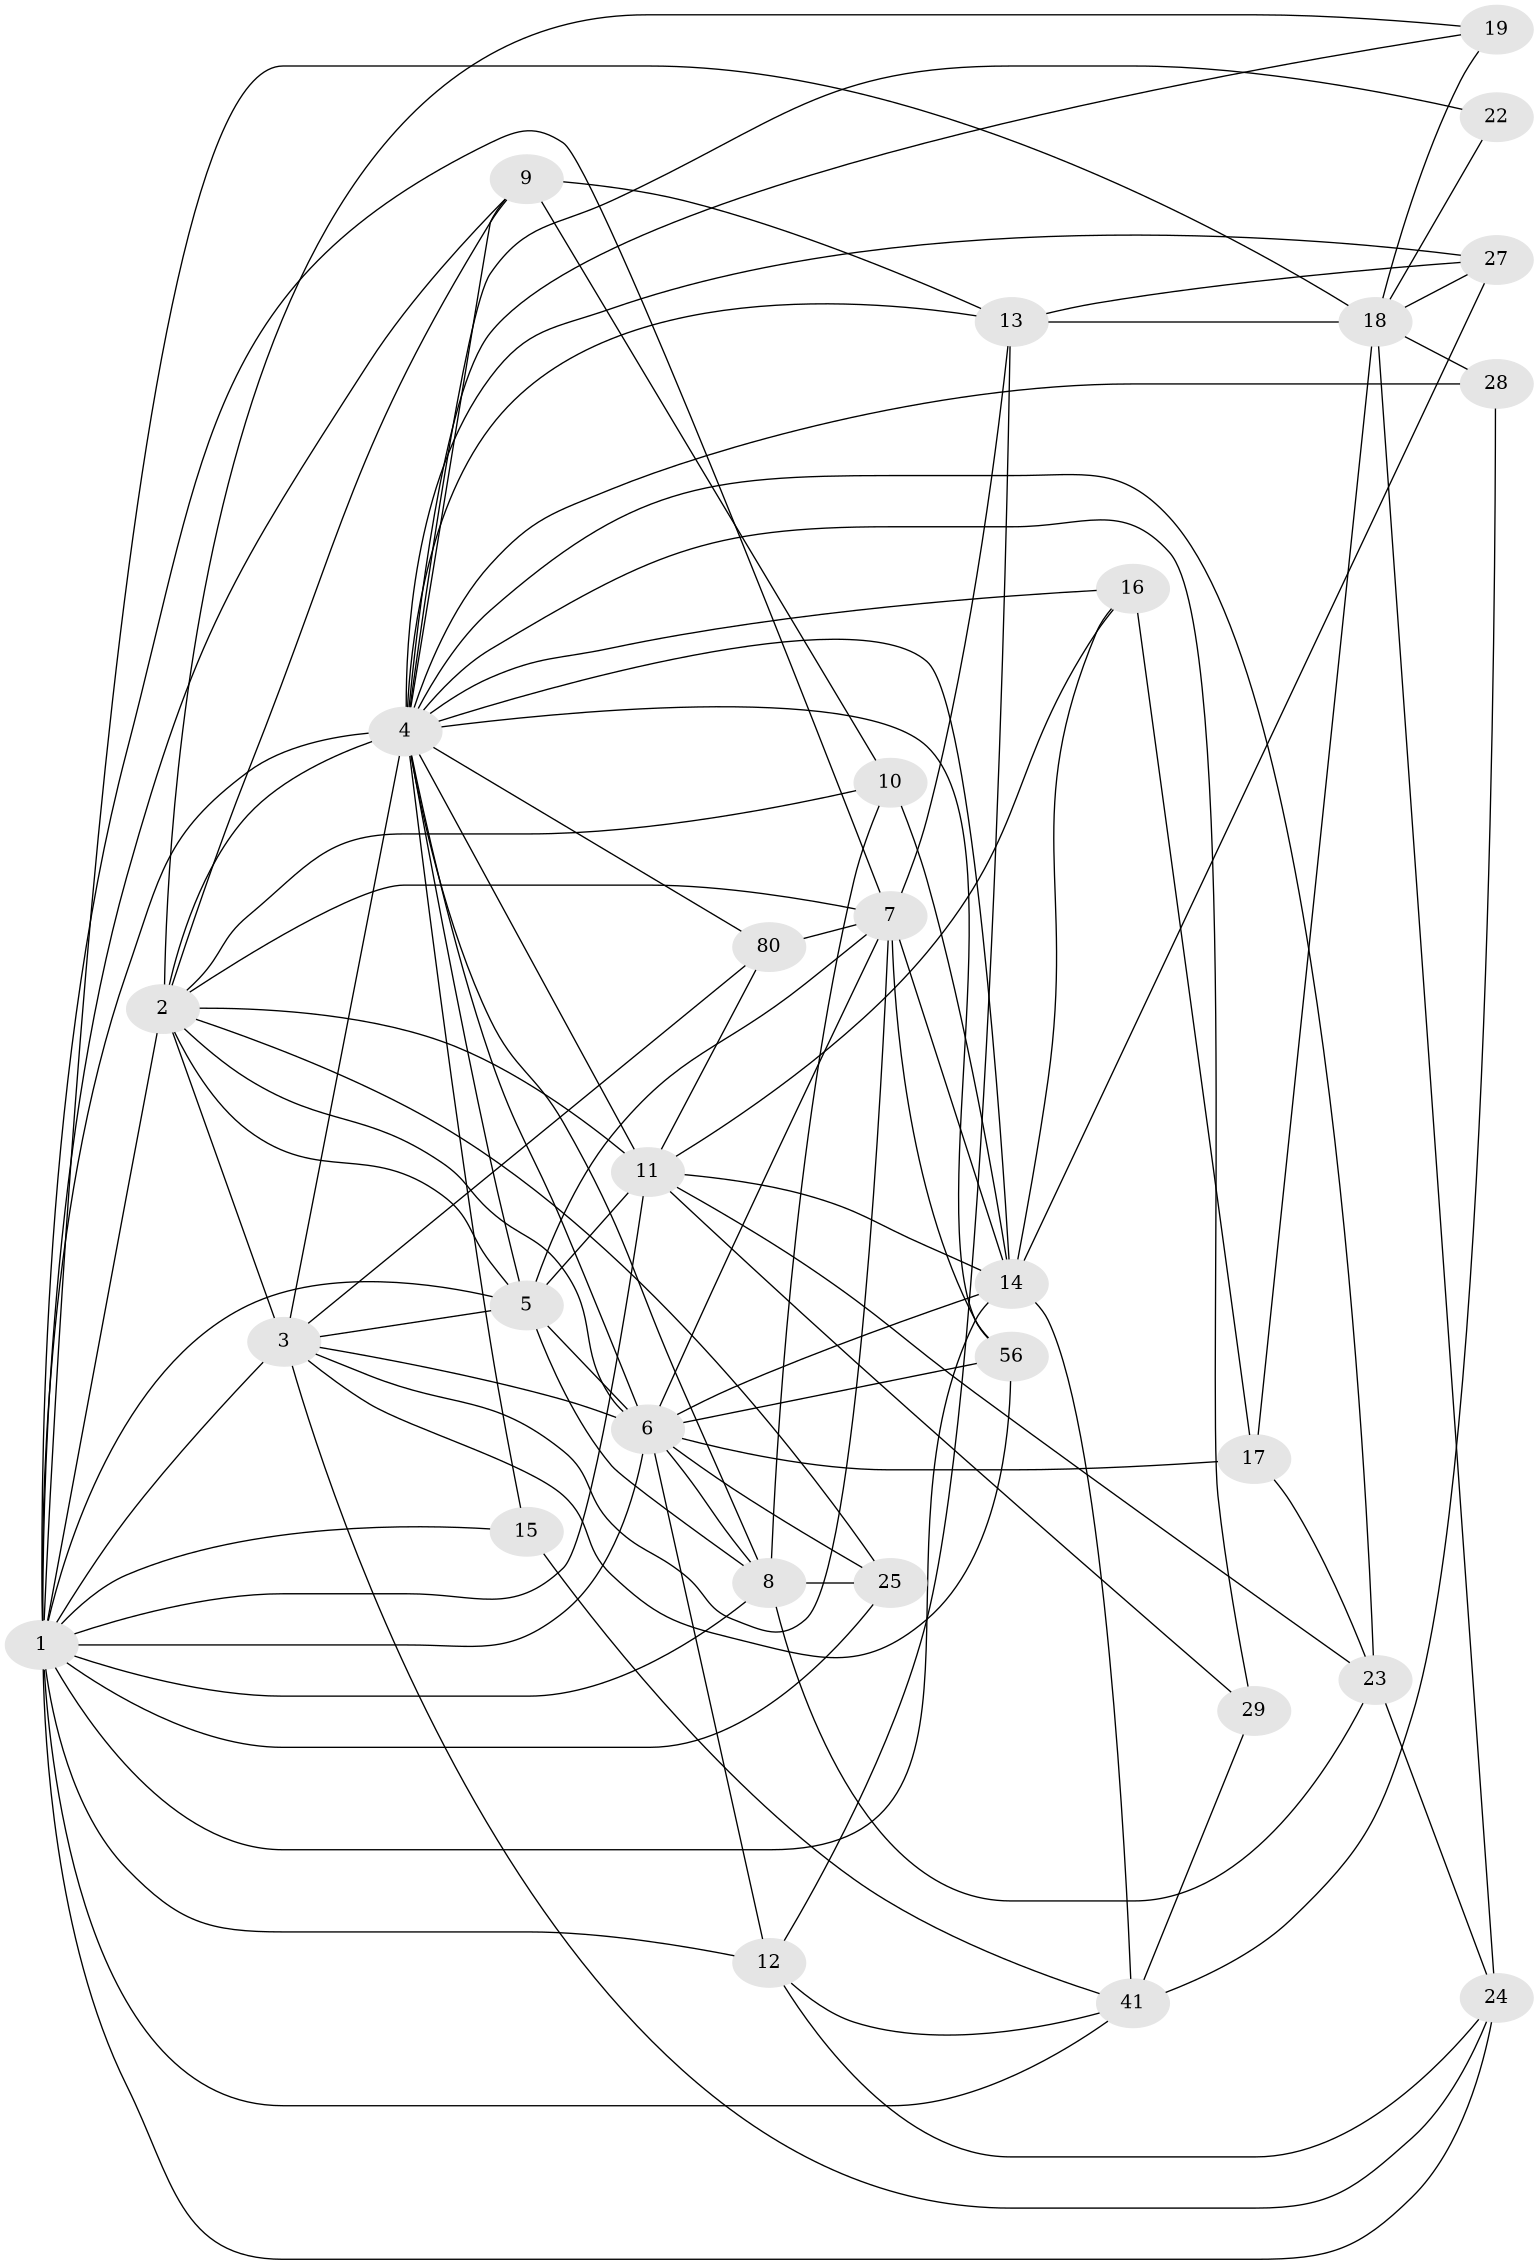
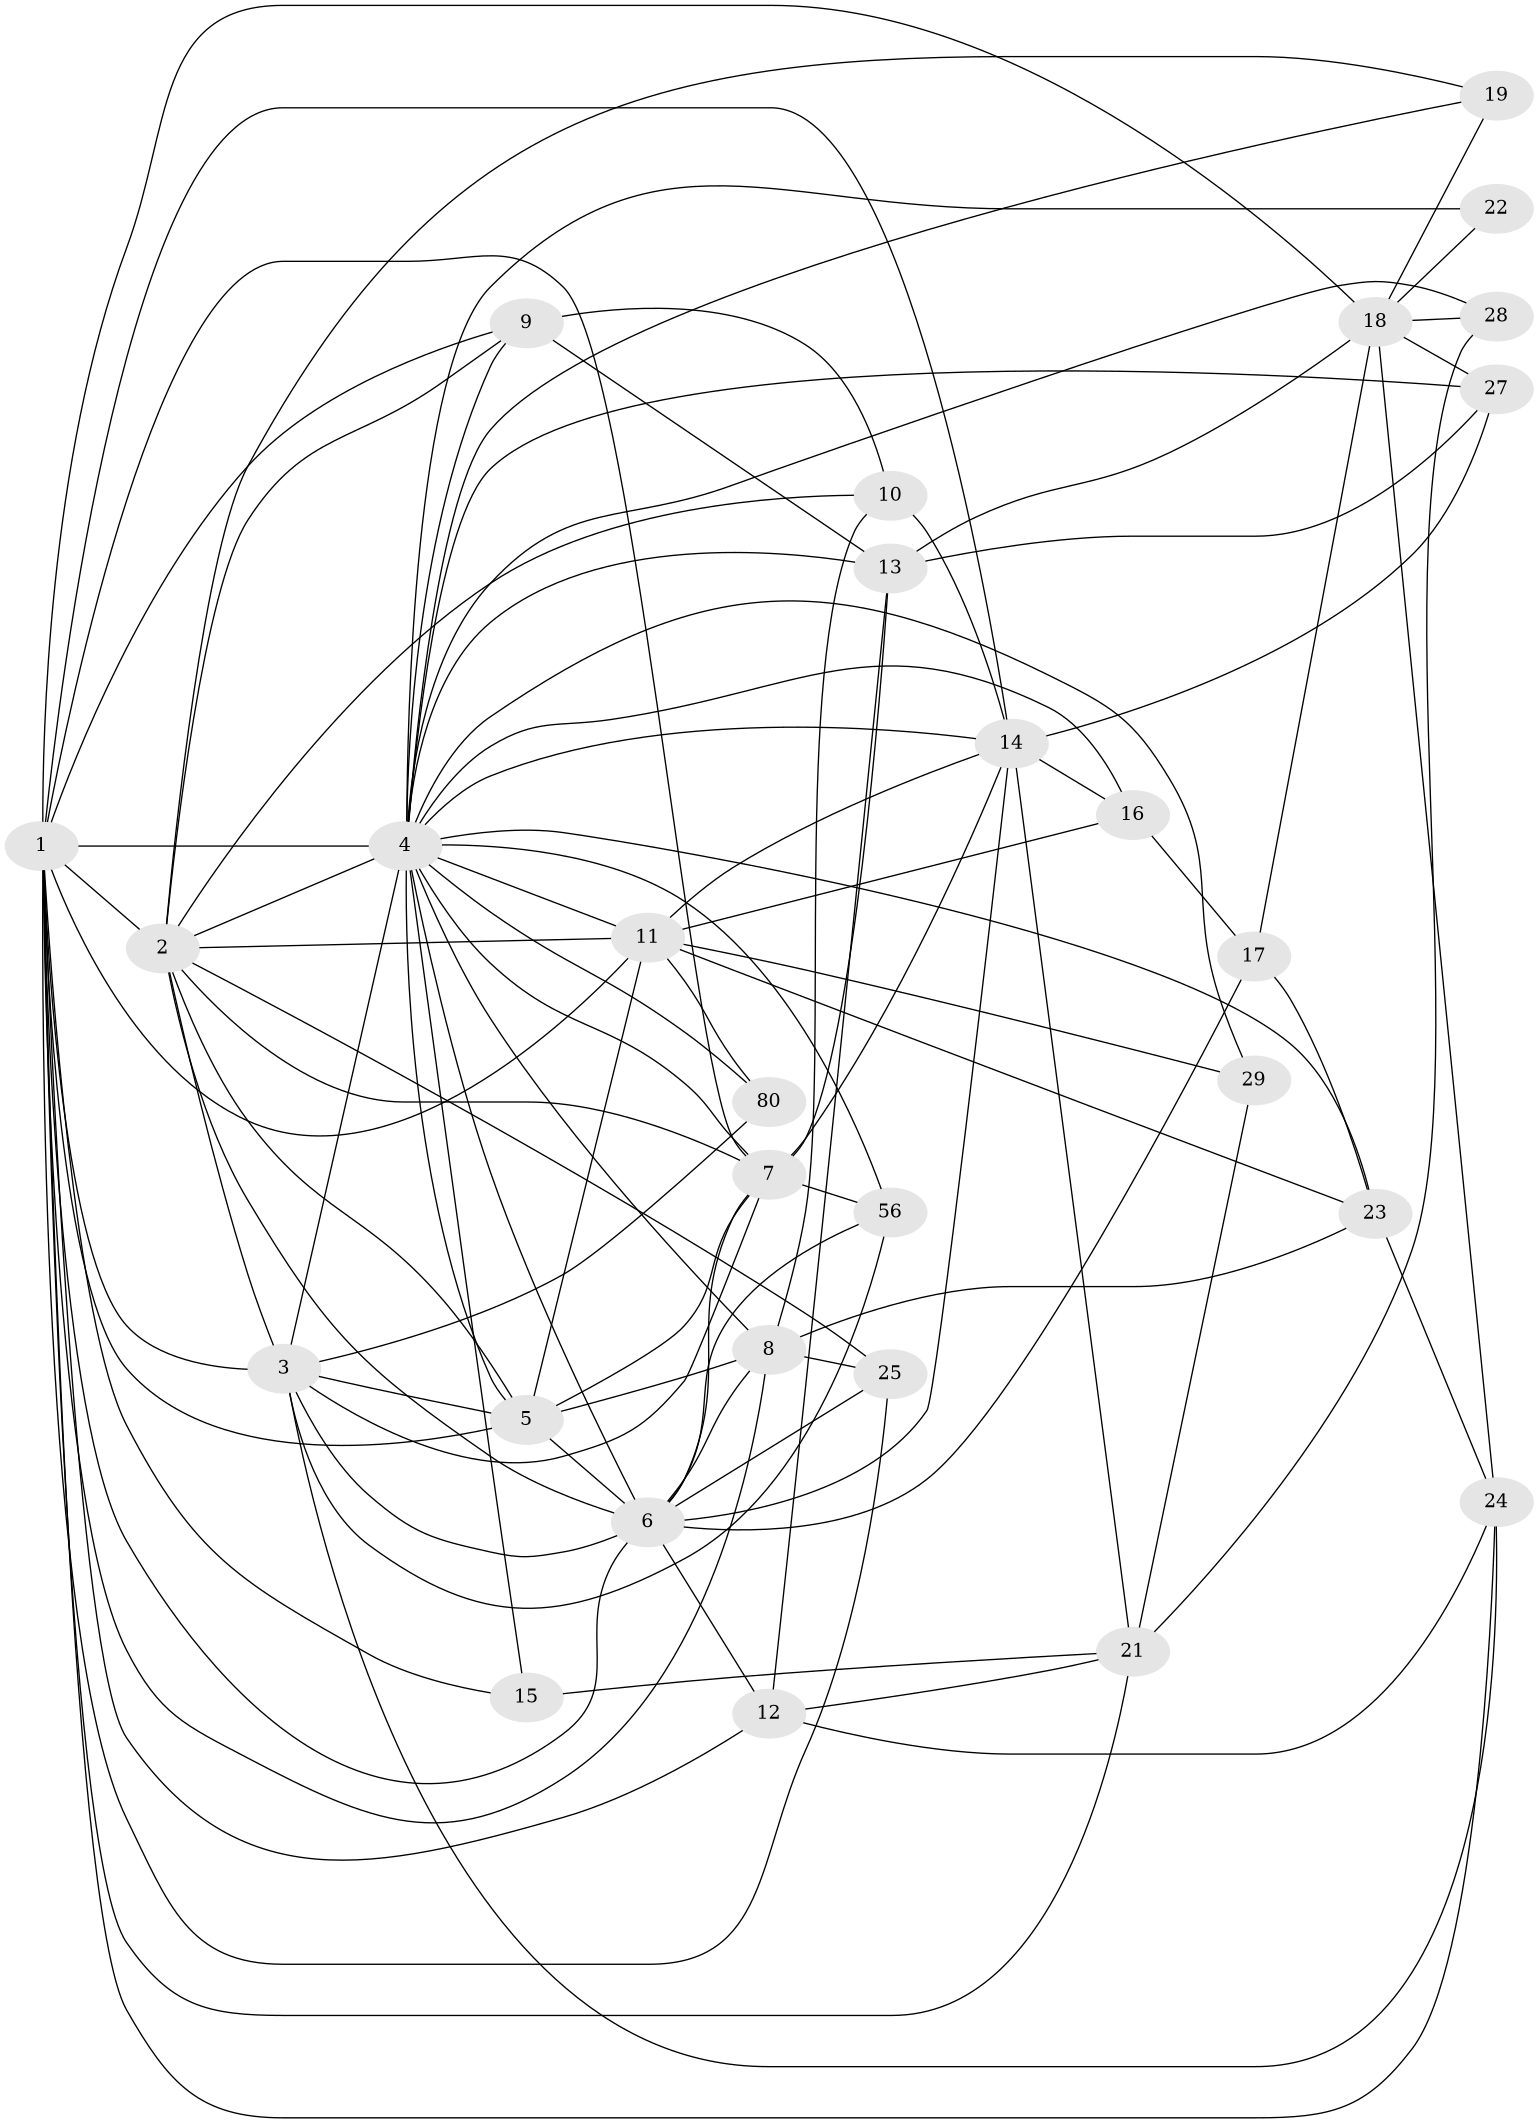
edge "7" -- "80": now "7" -- "4"
node "41": label "41" -> "21"
